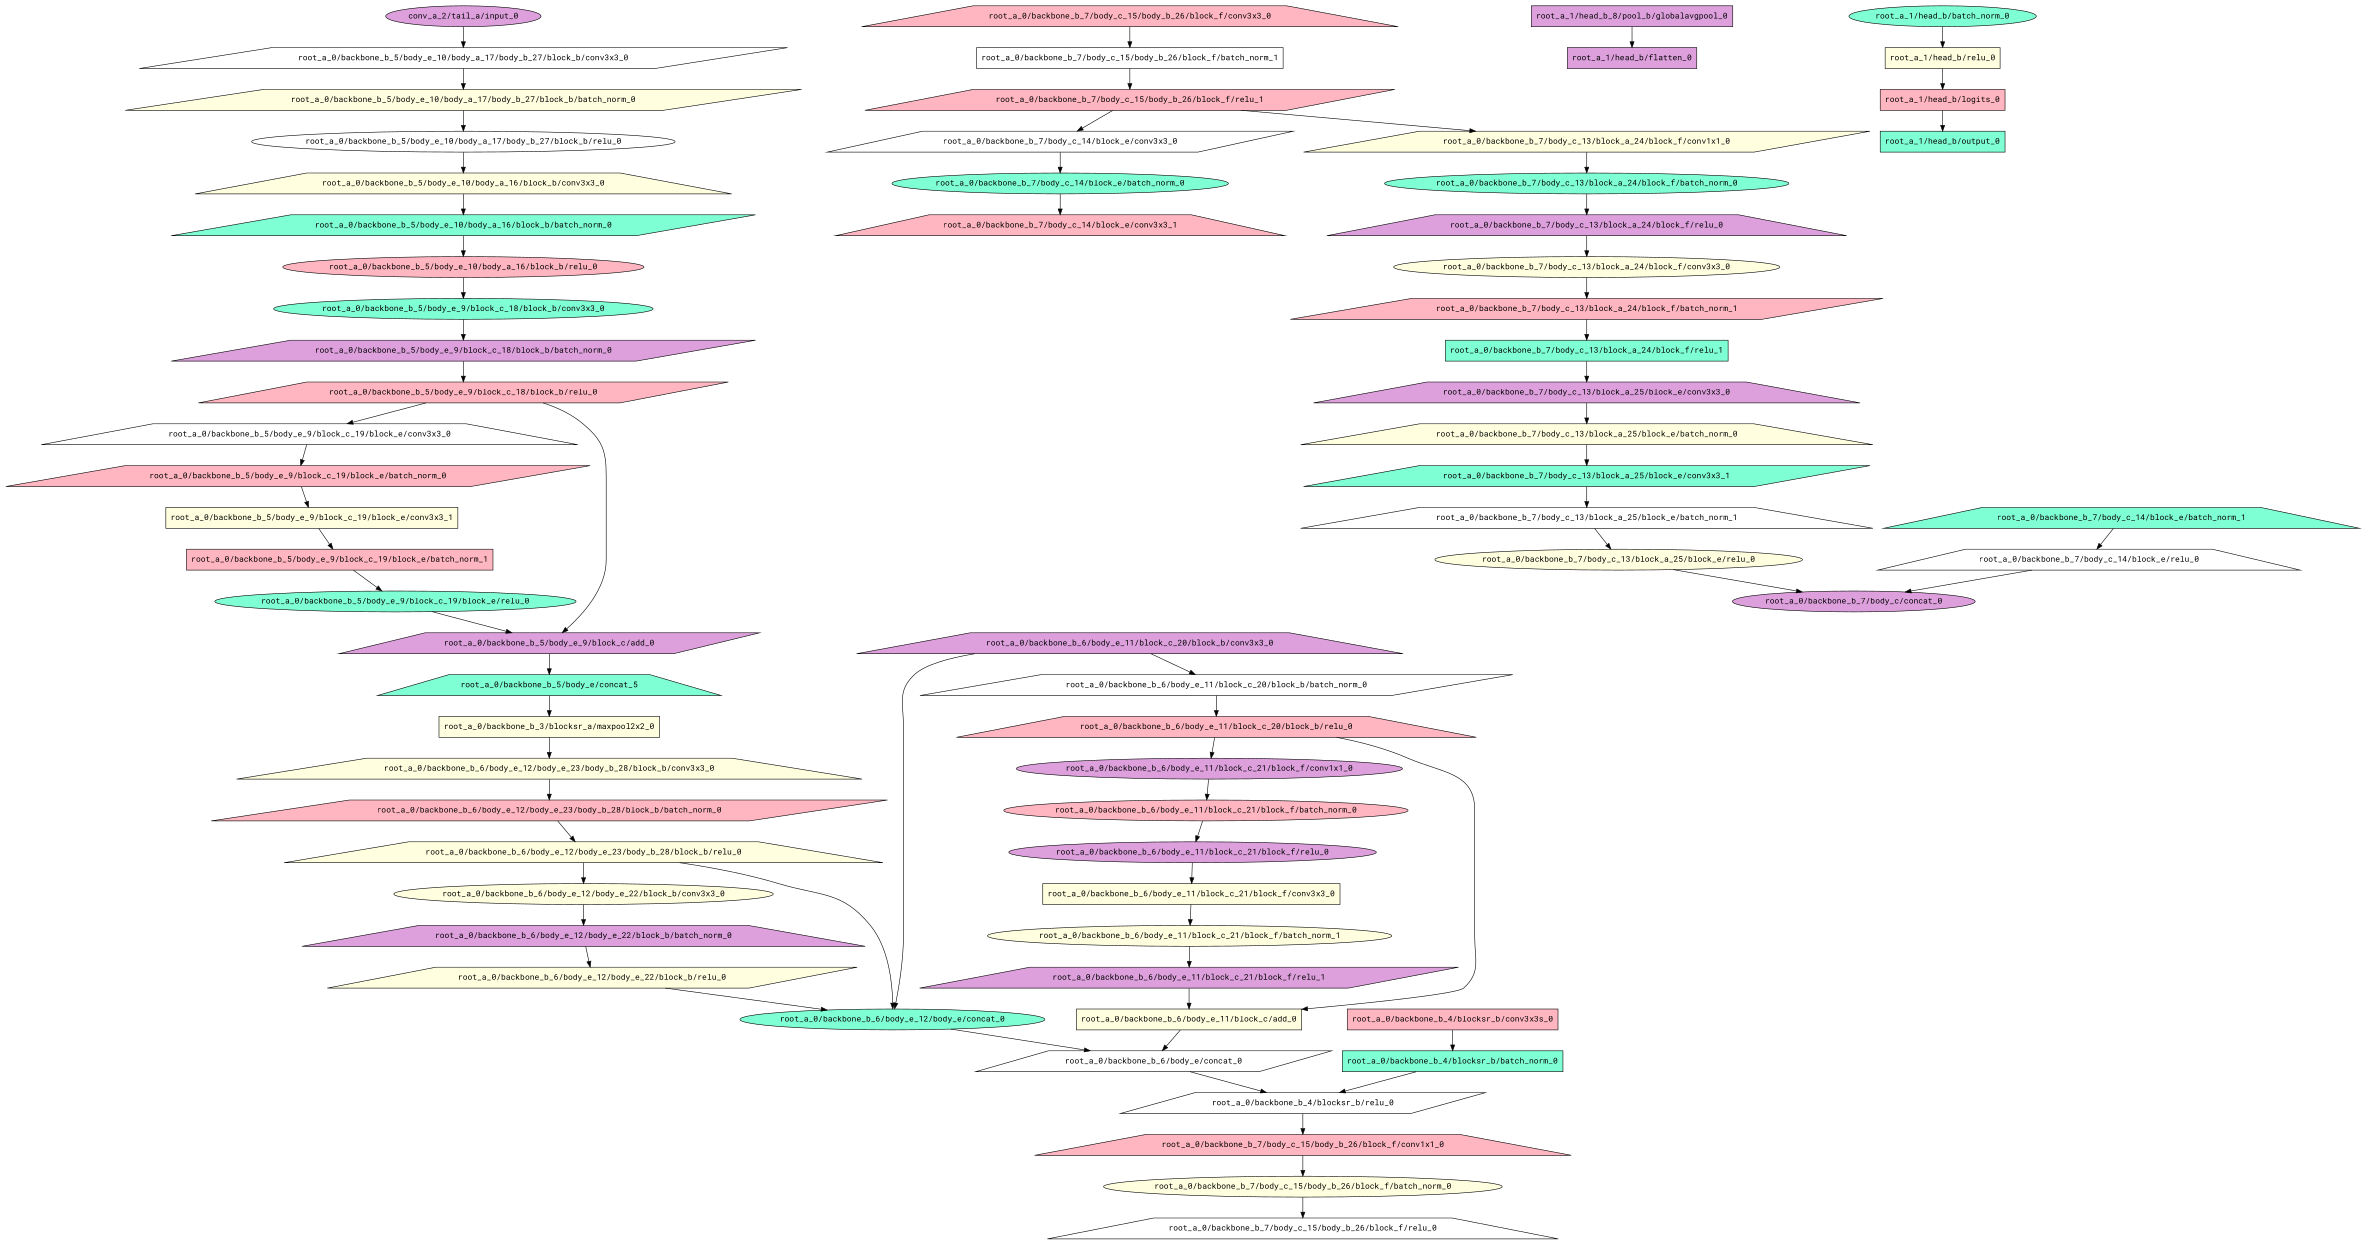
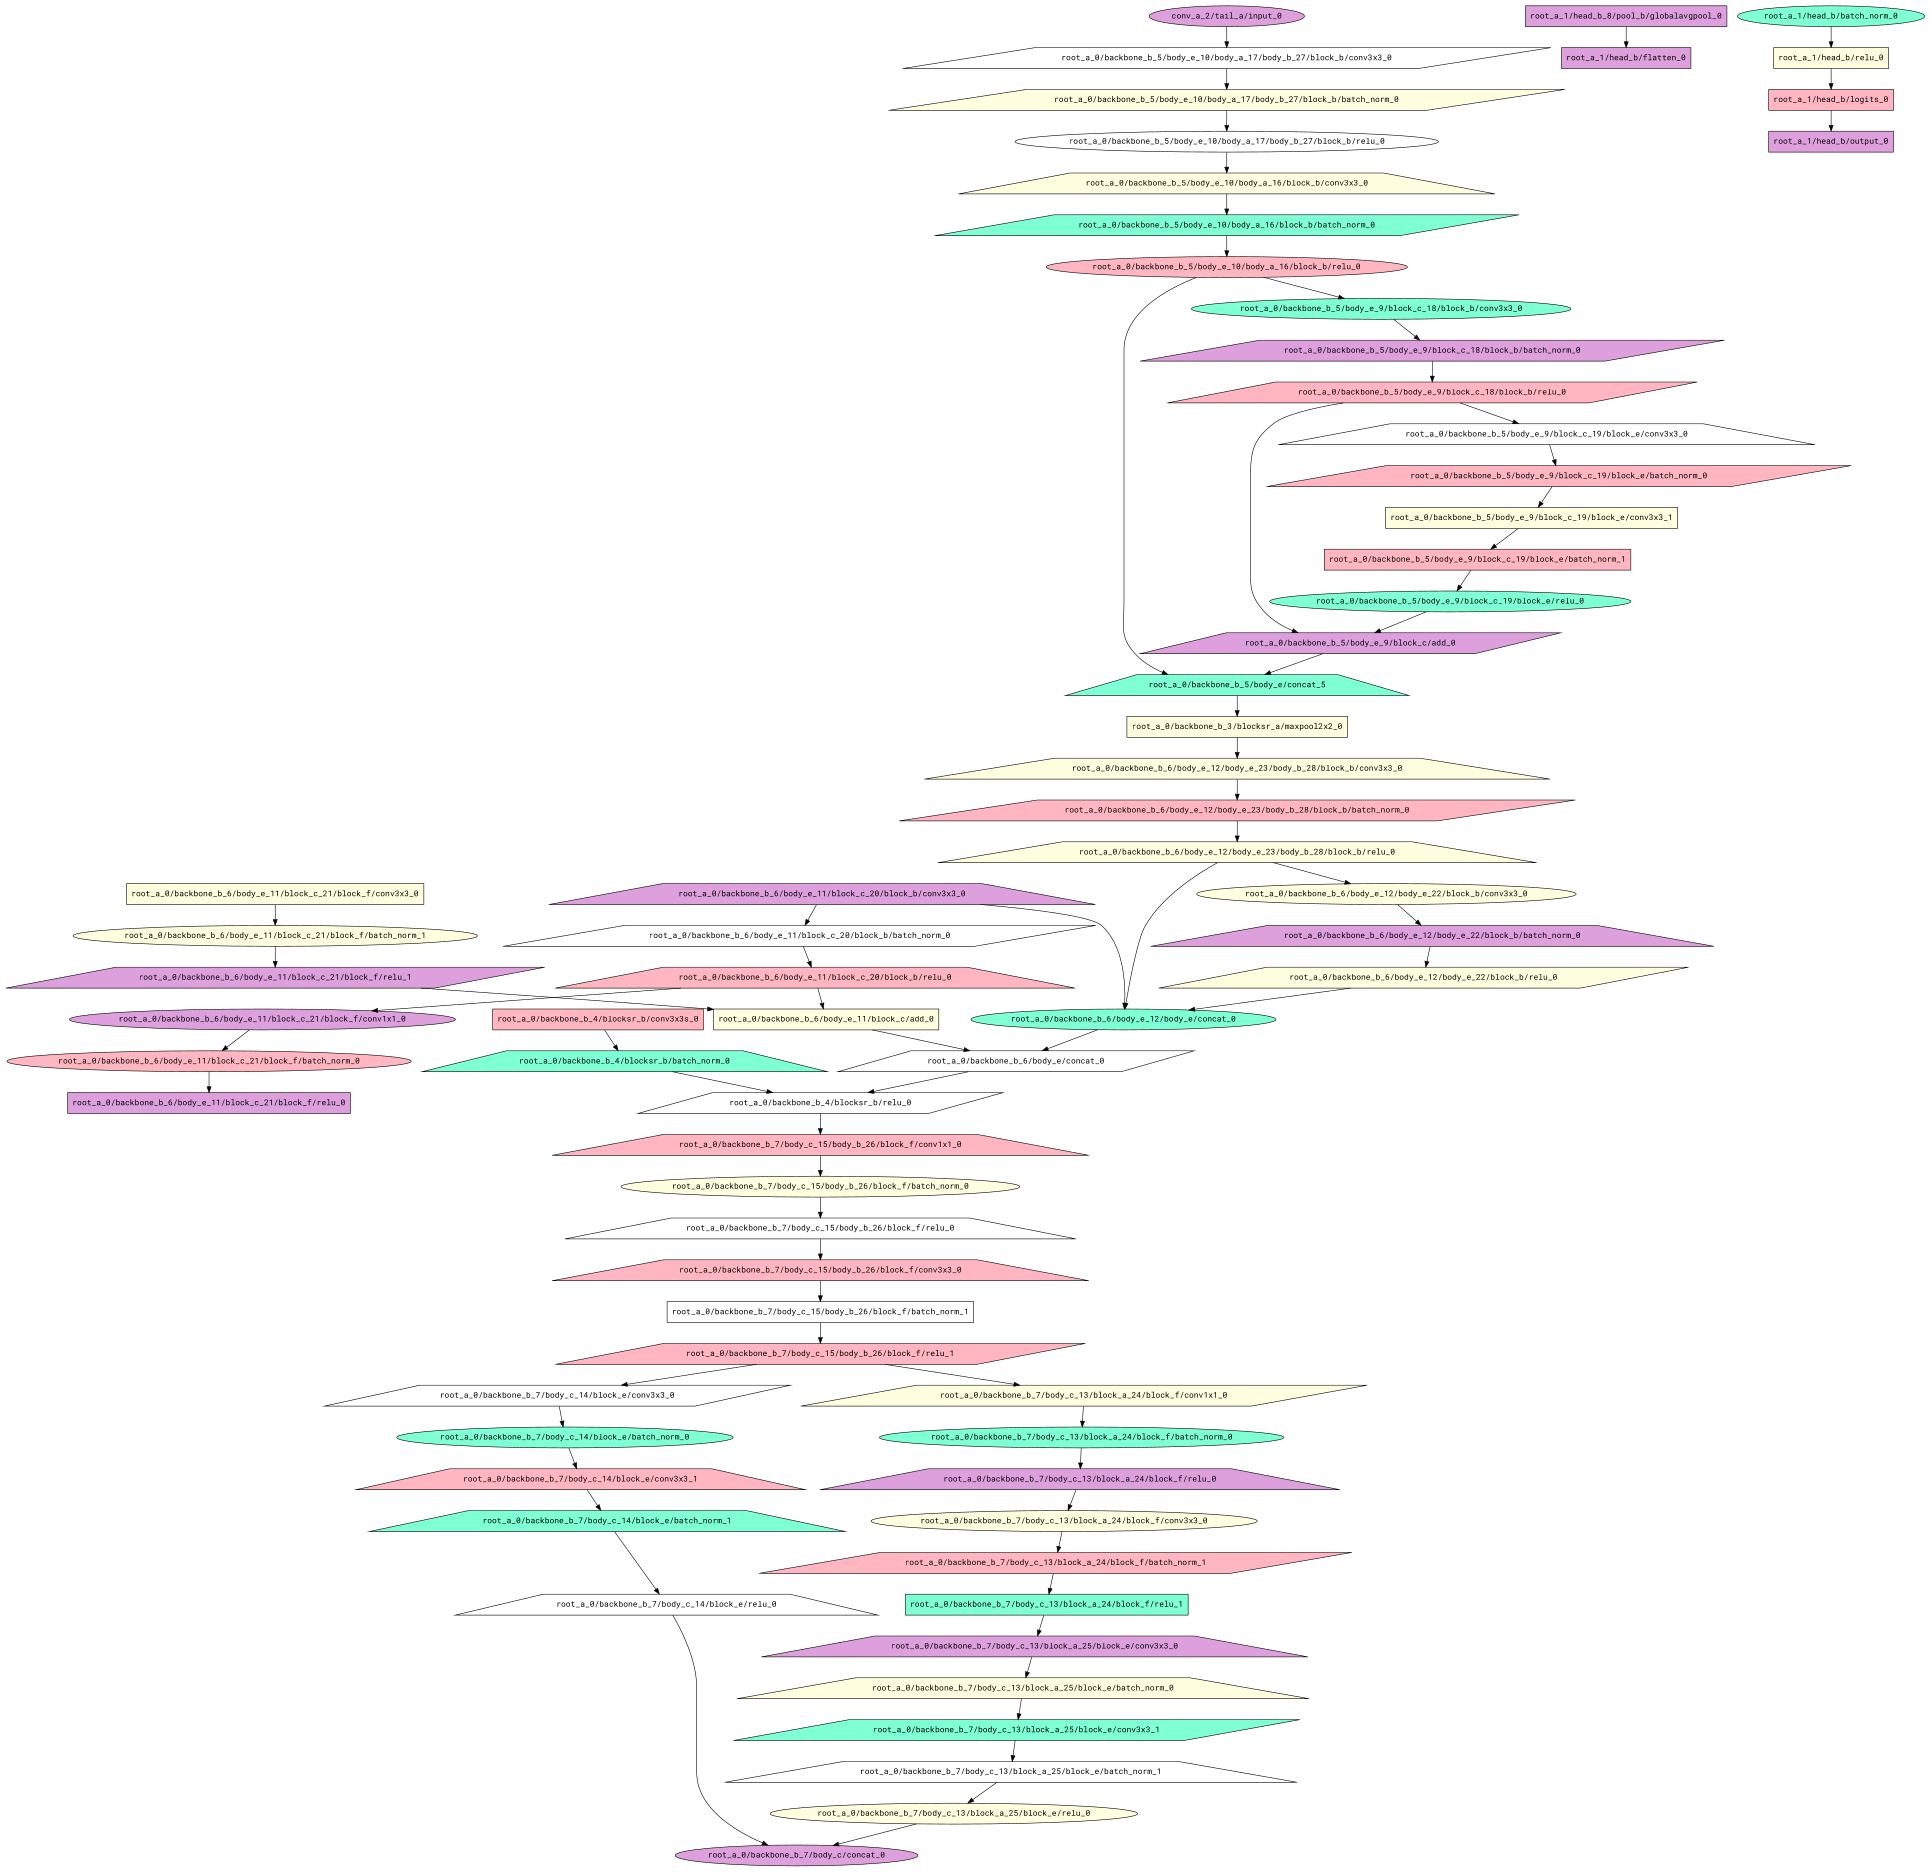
node "root_a_1/head_b/output_0": fillcolor aquamarine -> plum
edge "root_a_0/backbone_b_5/body_e_10/body_a_16/block_b/relu_0" -> "root_a_0/backbone_b_5/body_e/concat_5": added
node "root_a_0/backbone_b_6/body_e_11/block_c_21/block_f/relu_0": shape ellipse -> box
edge "root_a_0/backbone_b_6/body_e_11/block_c_21/block_f/relu_0" -> "root_a_0/backbone_b_6/body_e_11/block_c_21/block_f/conv3x3_0": removed
node "root_a_0/backbone_b_4/blocksr_b/batch_norm_0": shape box -> trapezium
edge "root_a_0/backbone_b_7/body_c_15/body_b_26/block_f/relu_0" -> "root_a_0/backbone_b_7/body_c_15/body_b_26/block_f/conv3x3_0": added
edge "root_a_0/backbone_b_7/body_c_14/block_e/conv3x3_1" -> "root_a_0/backbone_b_7/body_c_14/block_e/batch_norm_1": added
